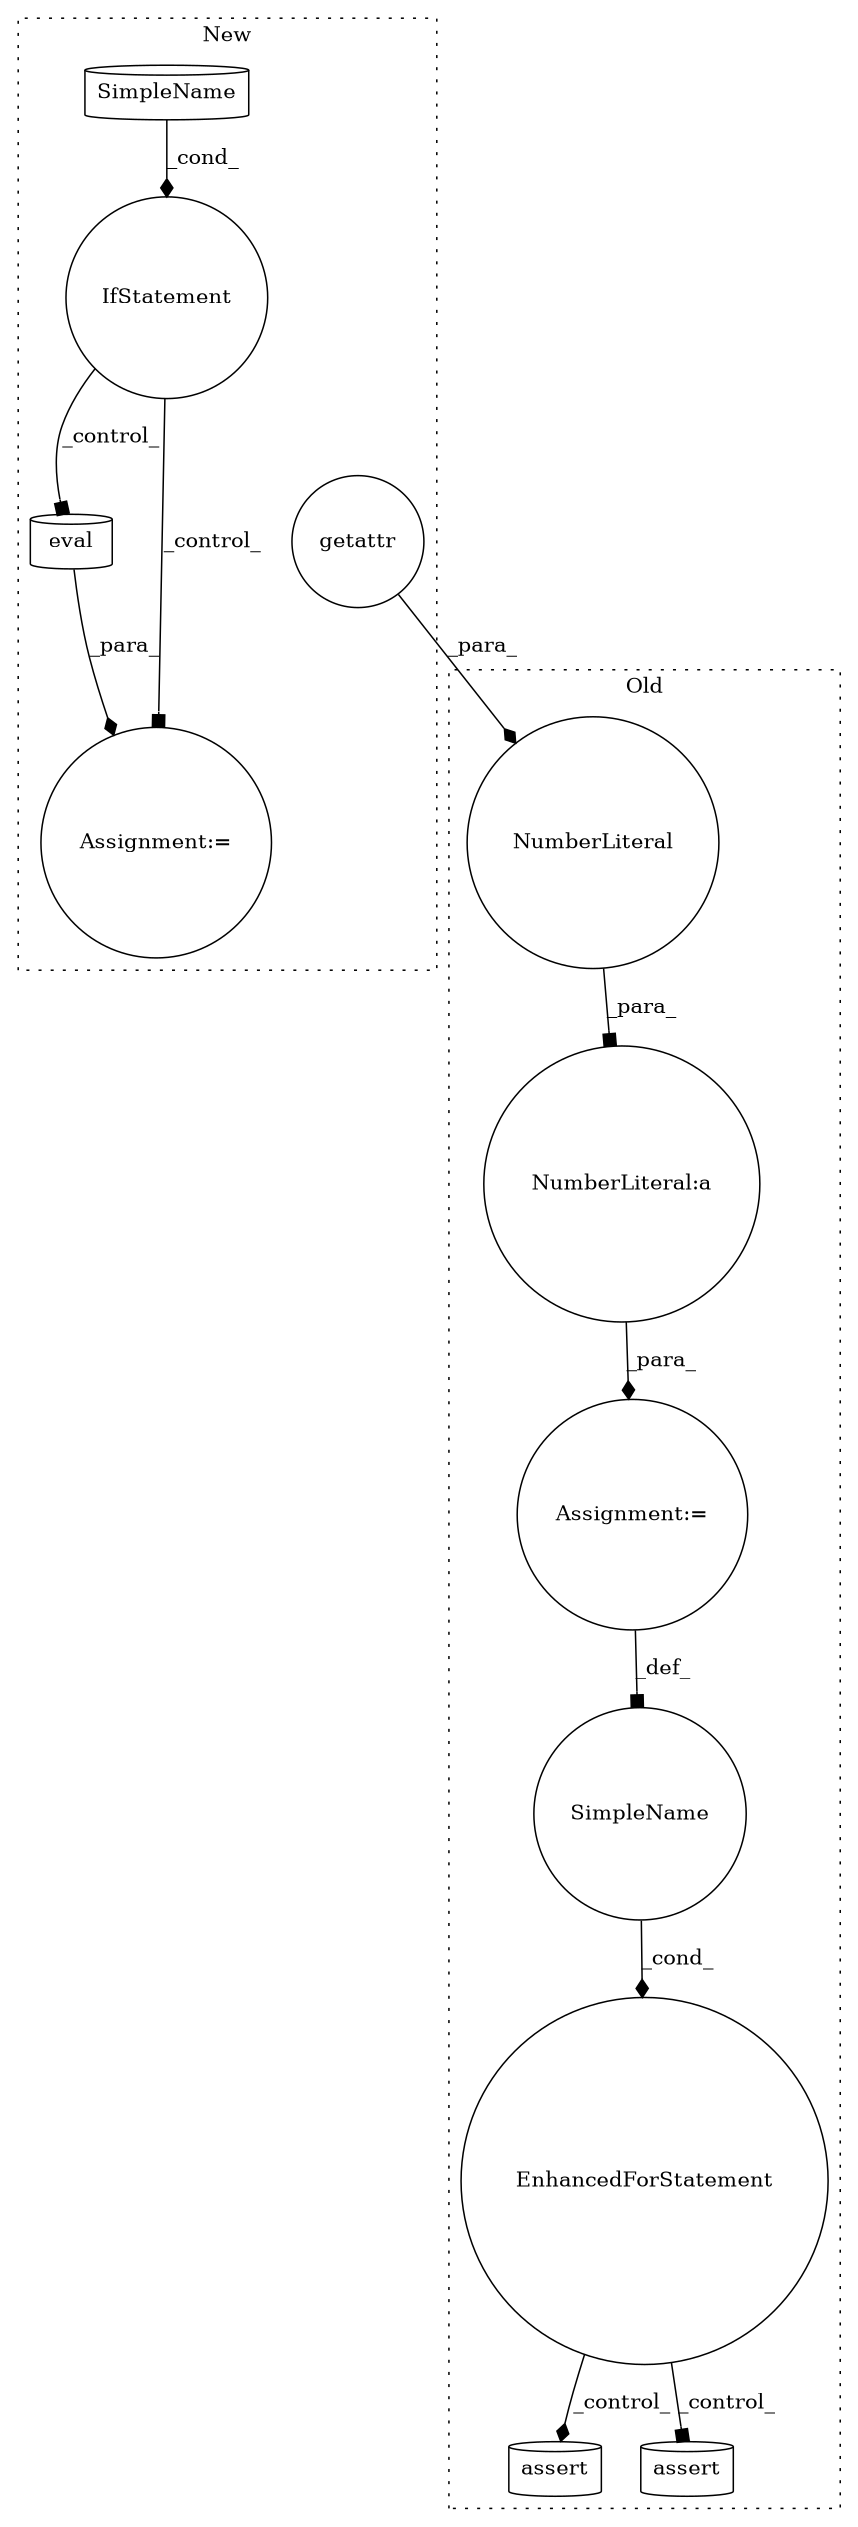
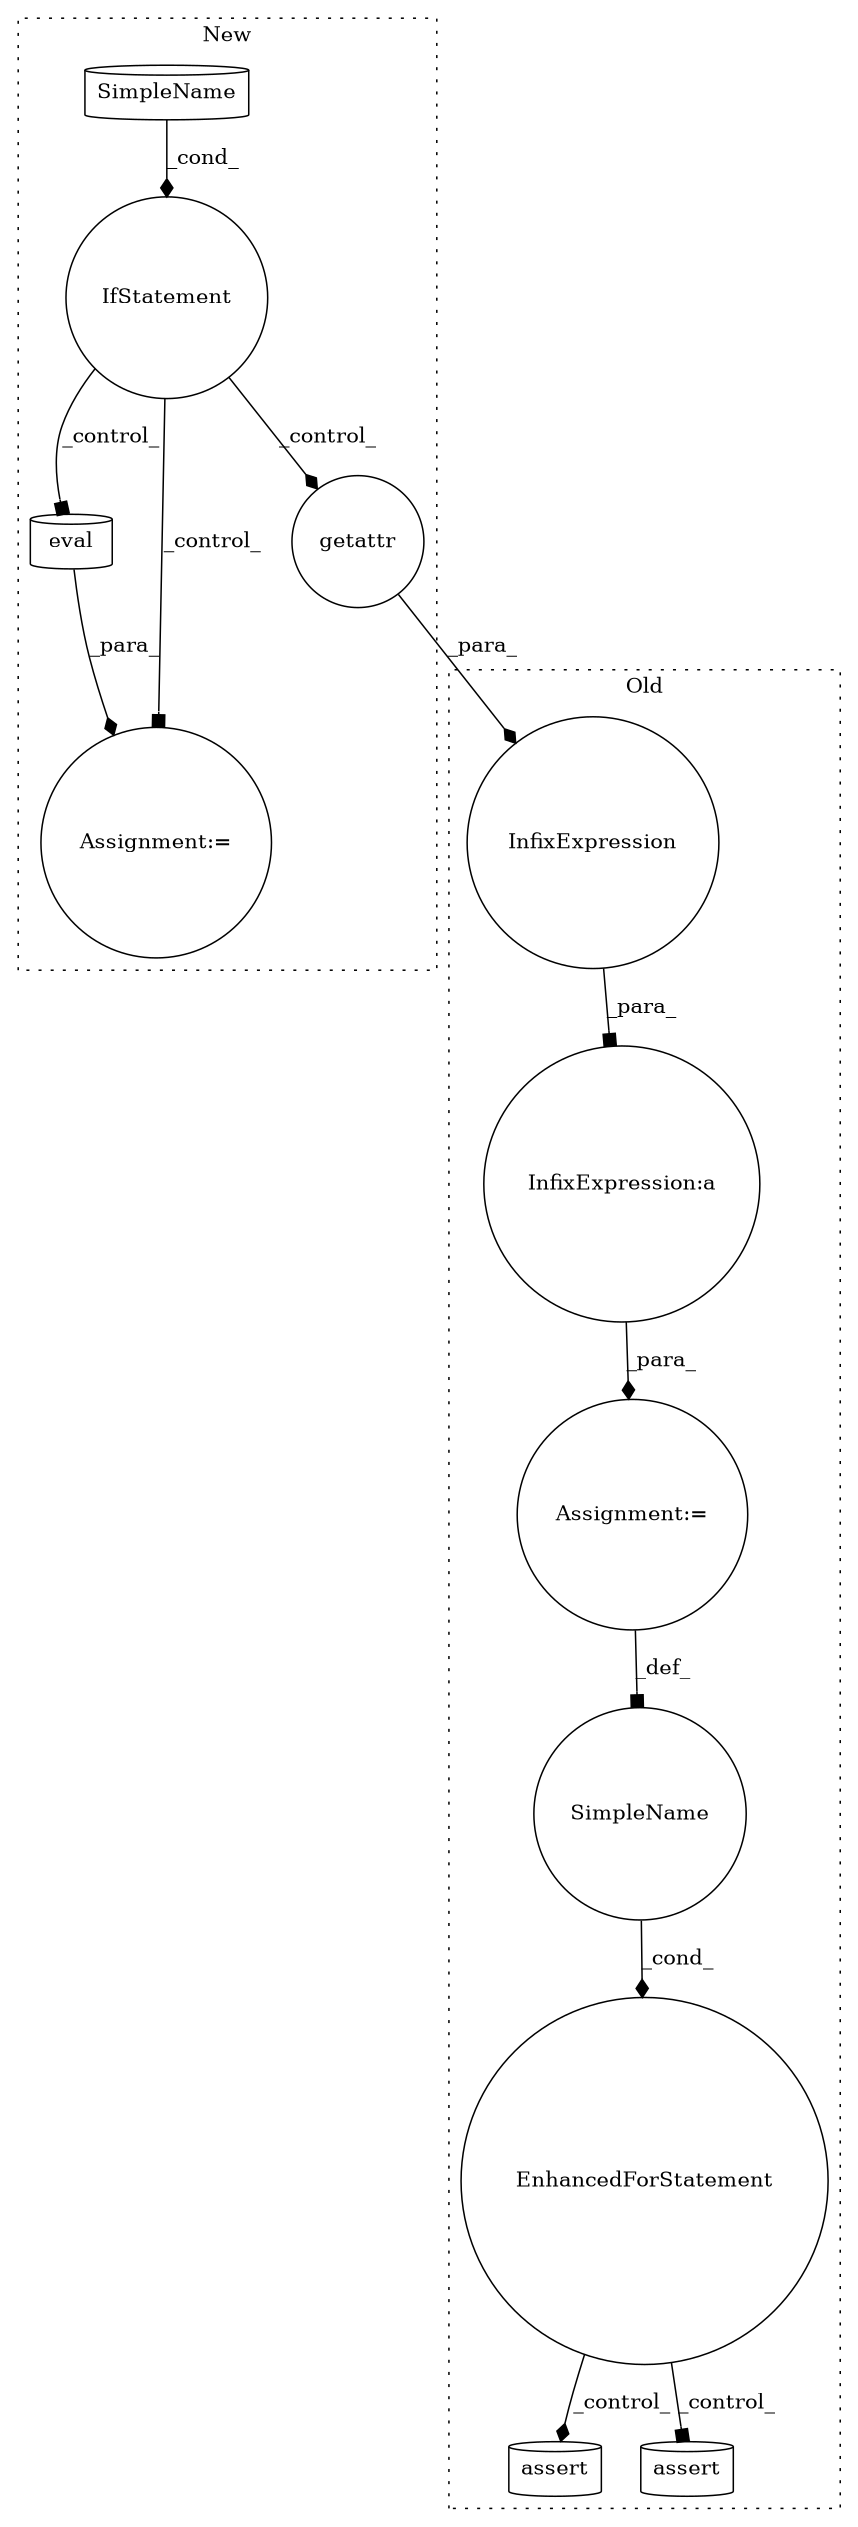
edge "IfStatement" -> "getattr": added, label "_control_"
node "NumberLiteral": label "NumberLiteral" -> "InfixExpression"
node "NumberLiteral:a": label "NumberLiteral:a" -> "InfixExpression:a"
